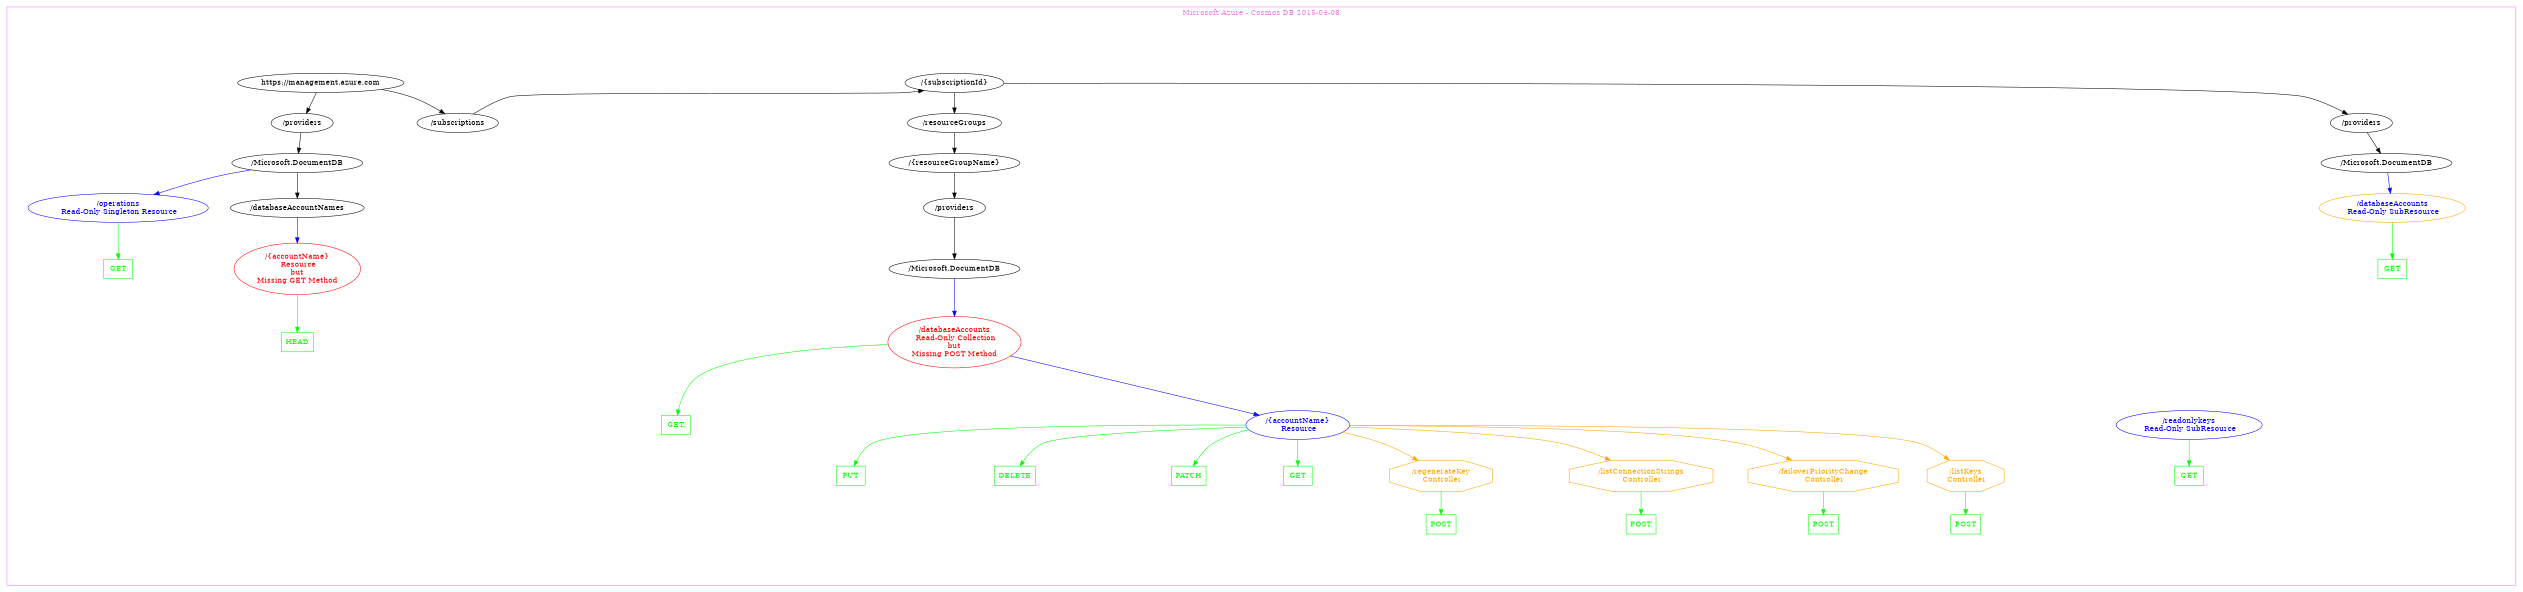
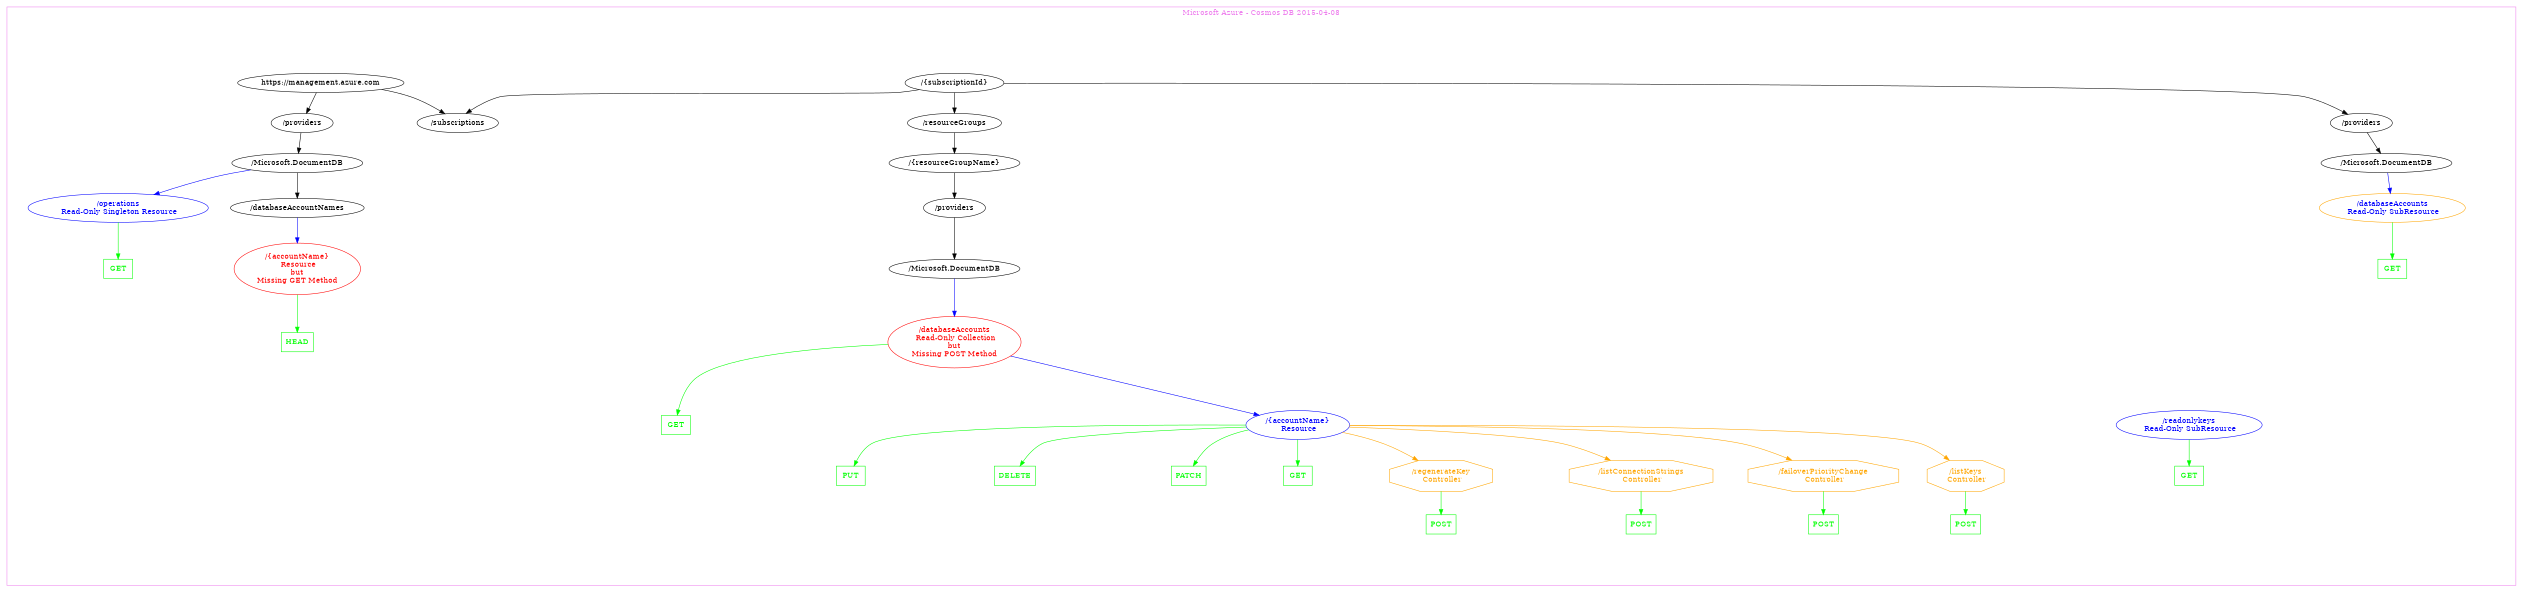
edge "/subscriptions" -> "/{subscriptionId}": reversed
